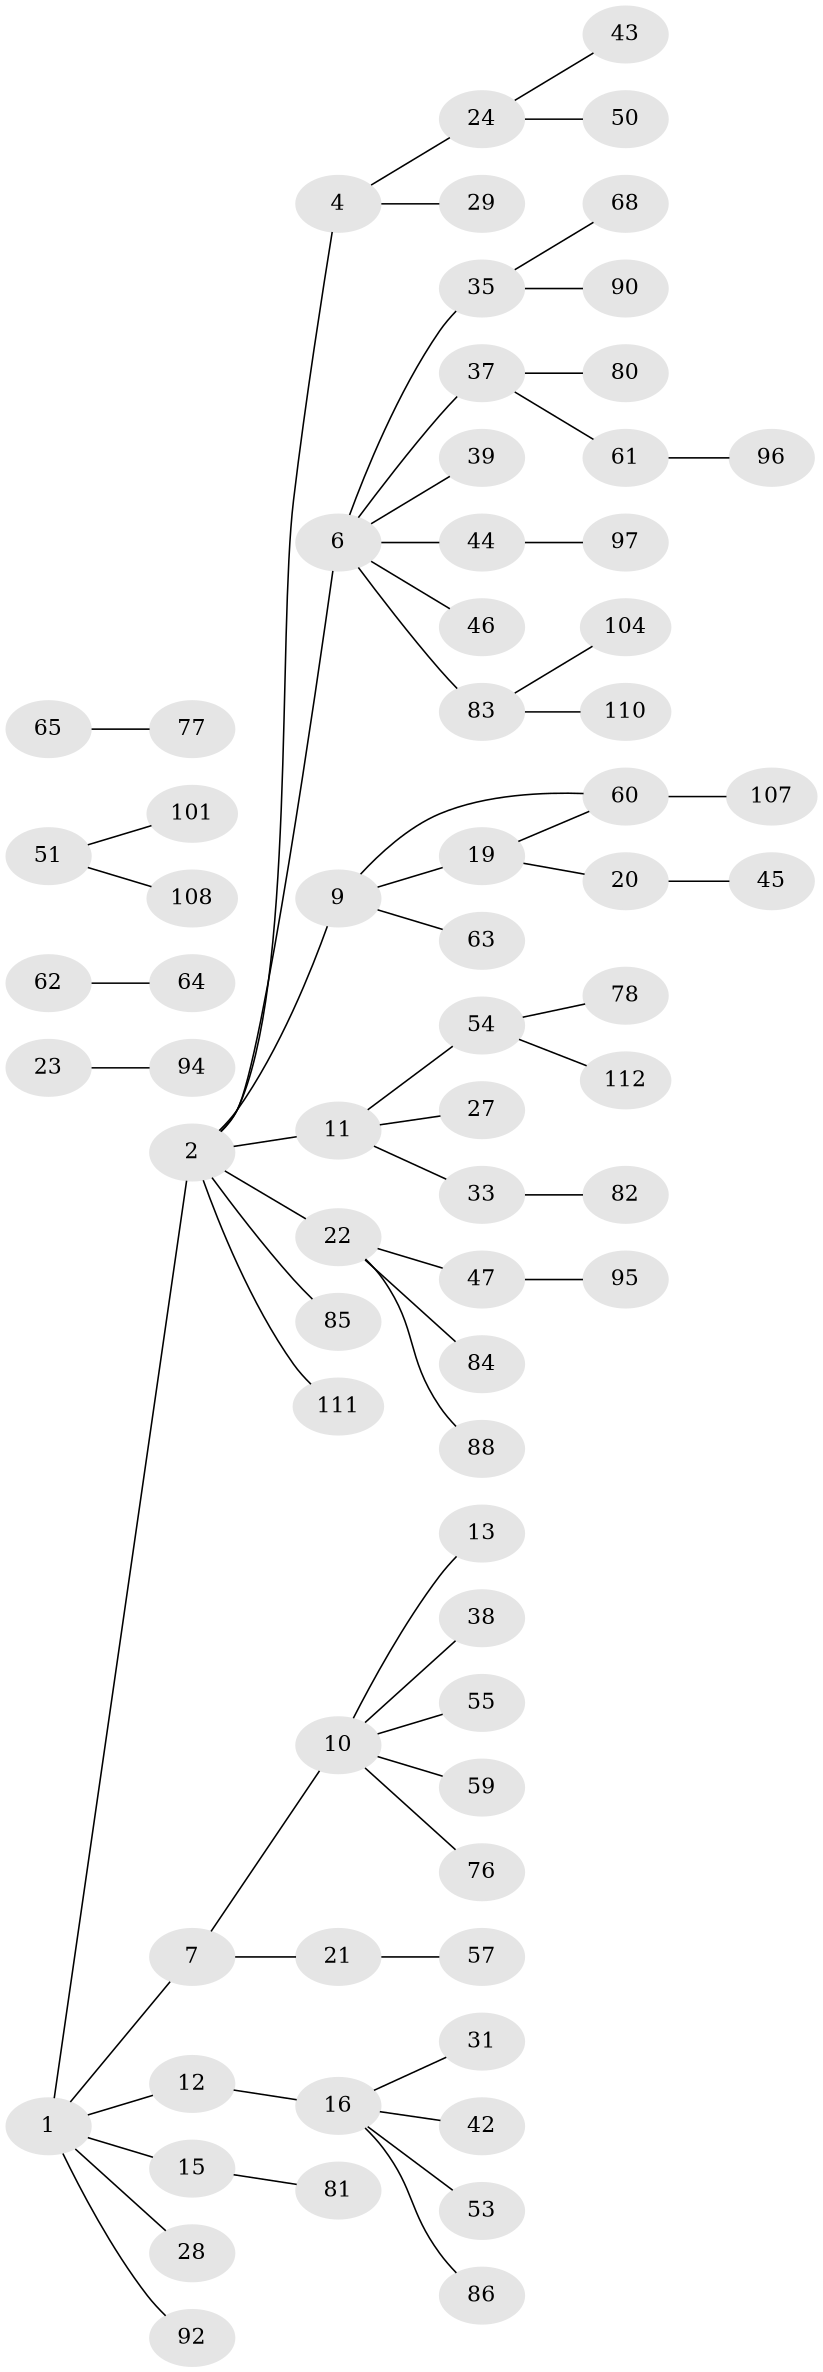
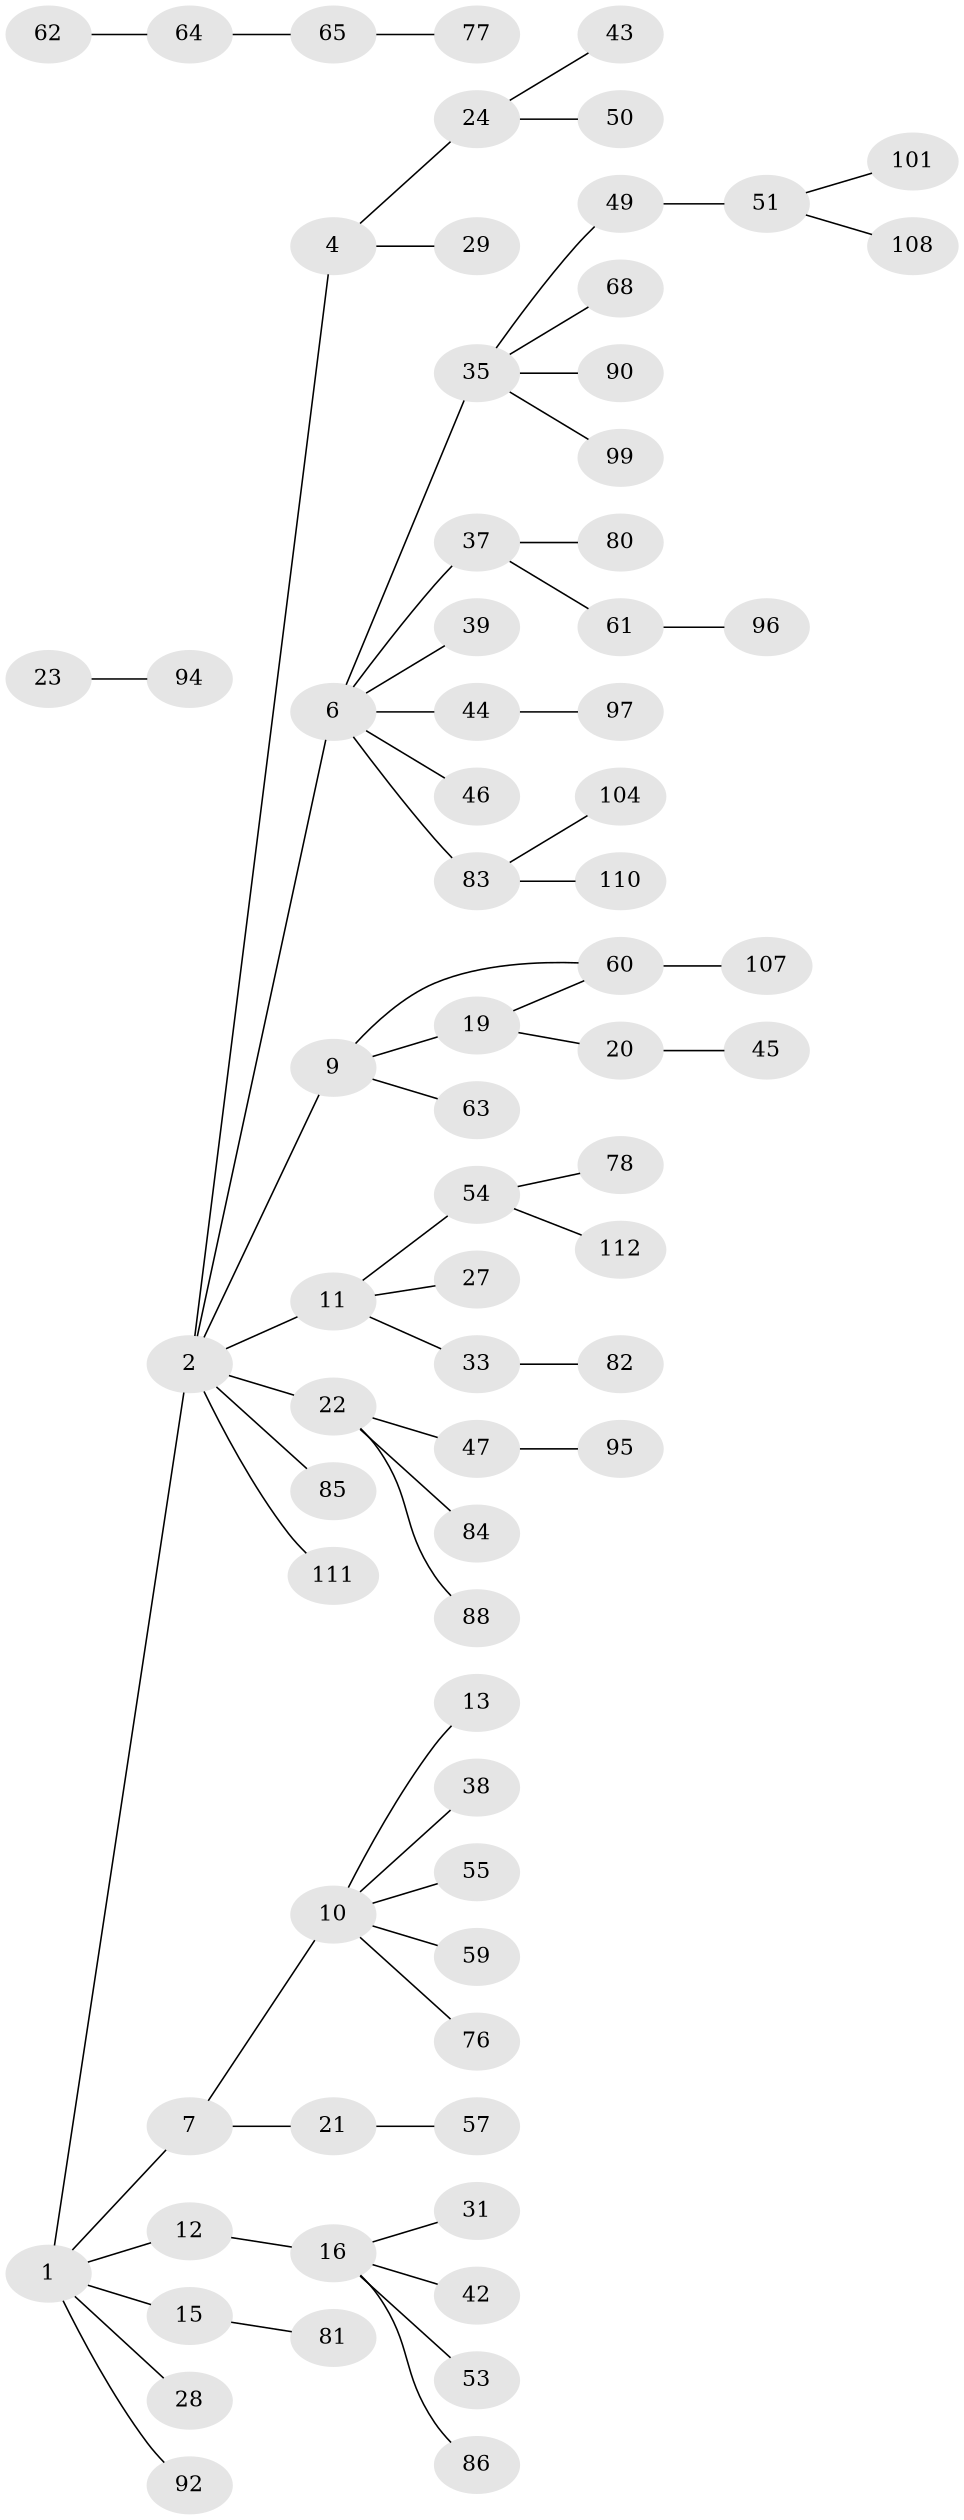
edge "64" -- "65": added
node "49": added
node "99": added
